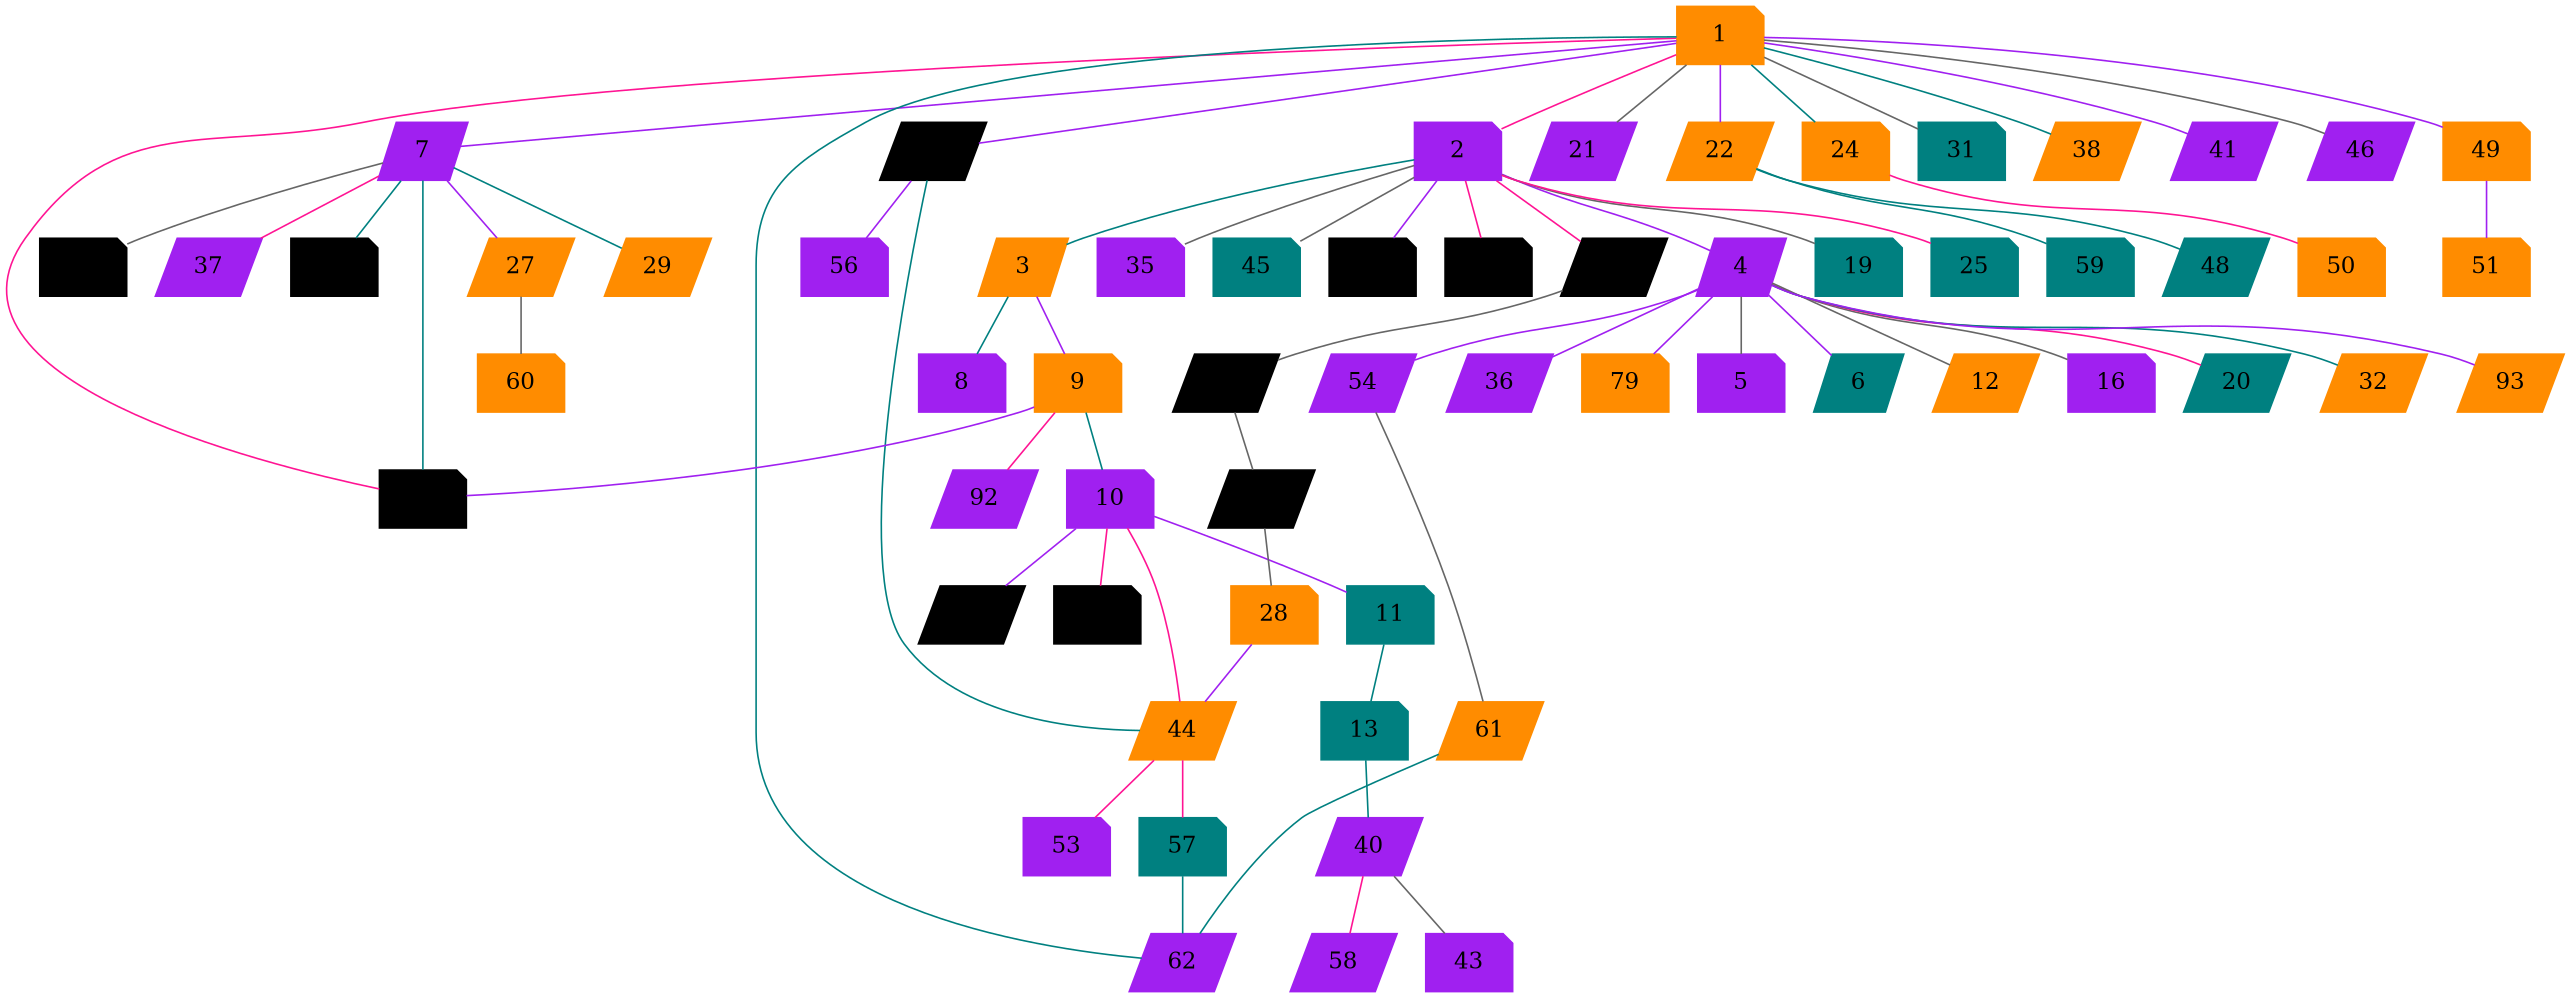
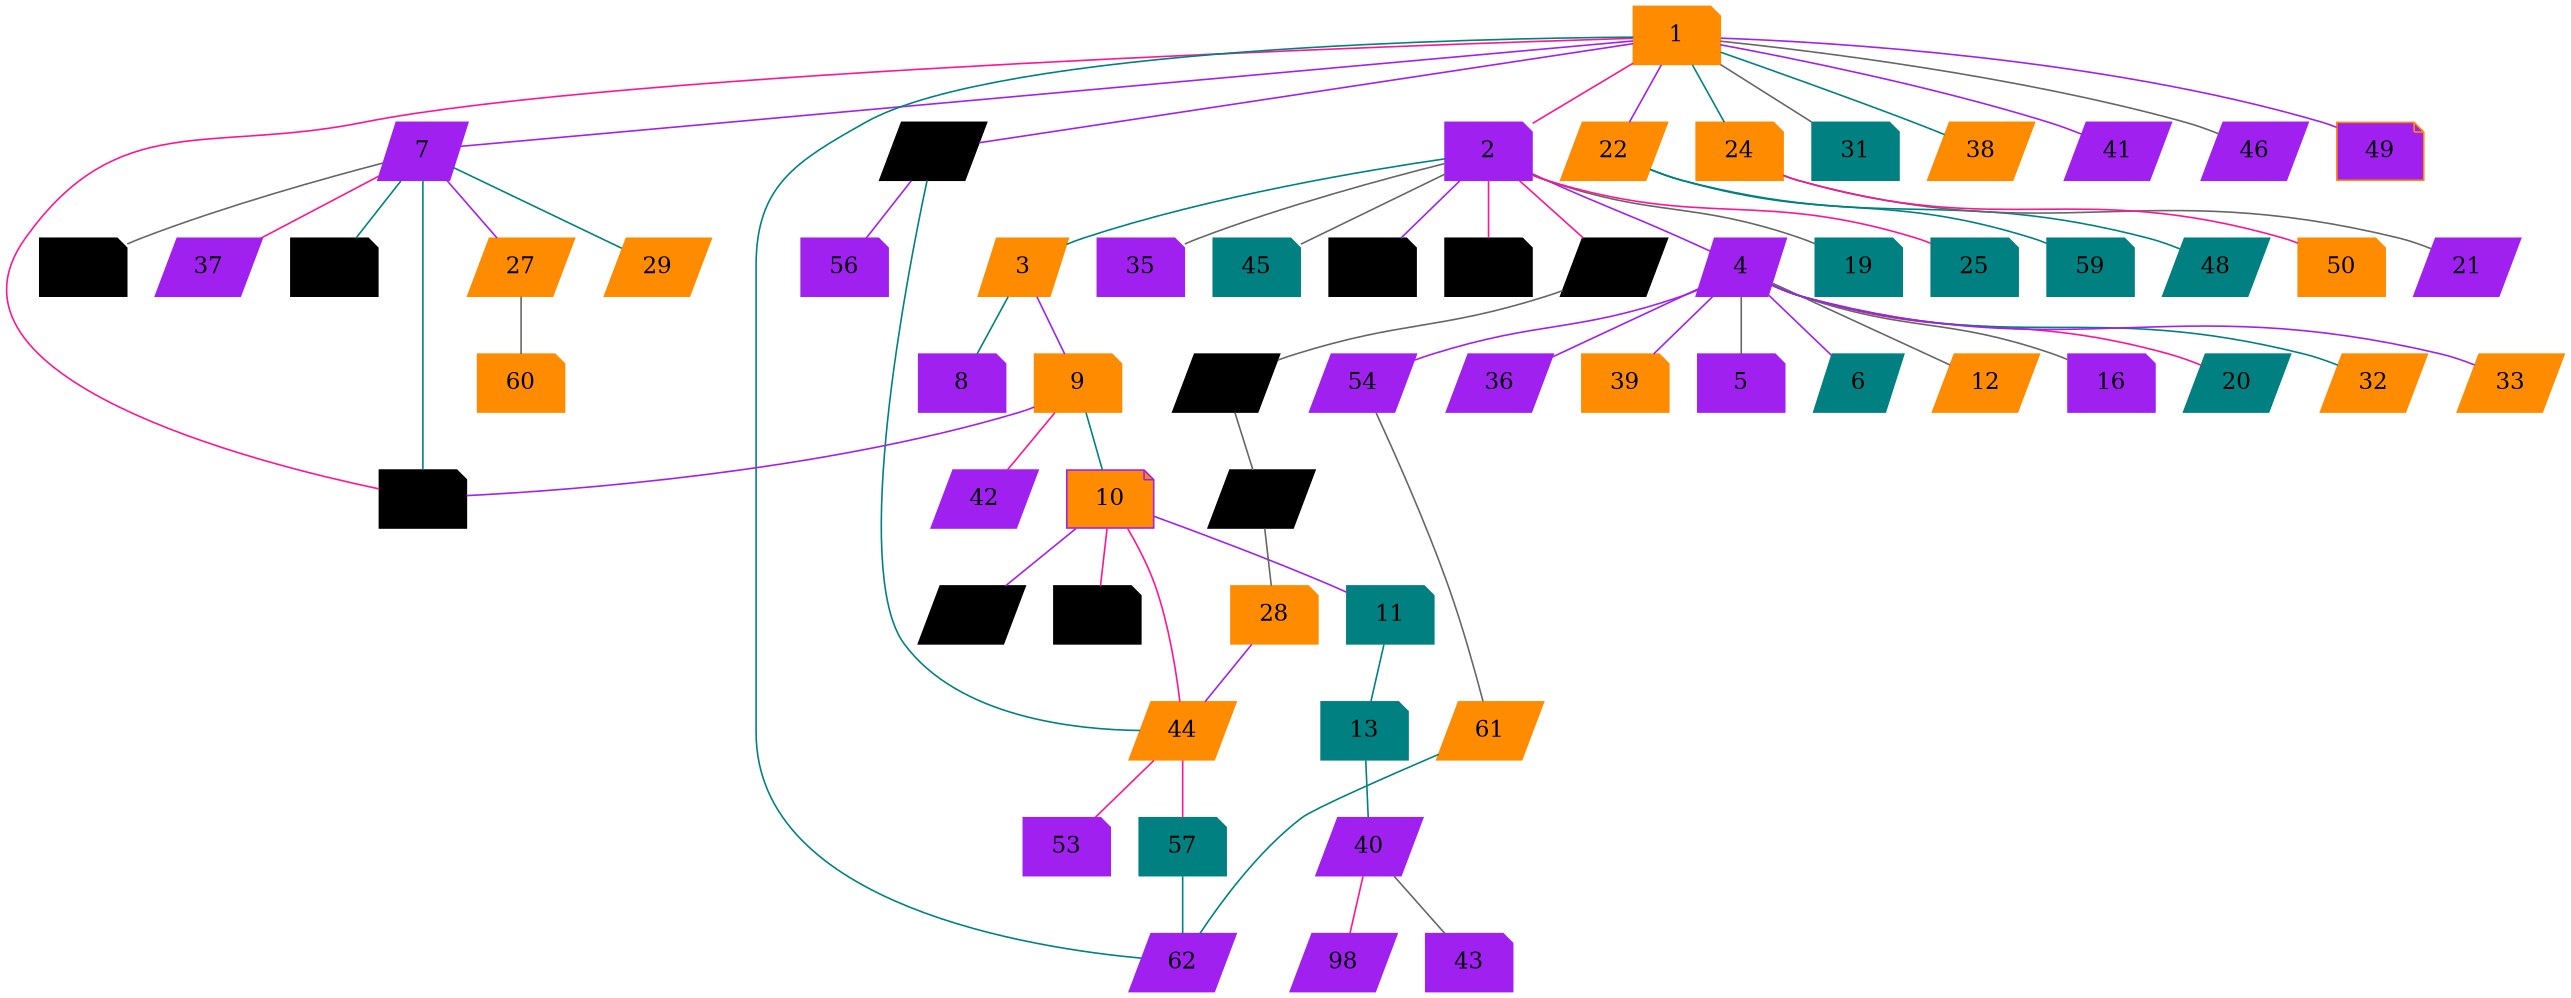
edge "1" -- "21": now "24" -- "21"
node "49": fillcolor darkorange -> purple
node "51": removed
node "79": label "79" -> "39"
node "93": label "93" -> "33"
node "92": label "92" -> "42"
node "10": fillcolor purple -> darkorange
node "58": label "58" -> "98"
